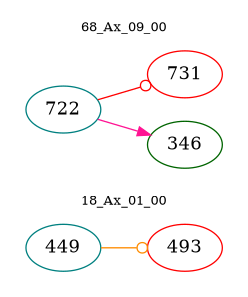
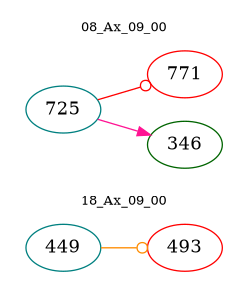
cluster "68_Ax_09_00": label "68_Ax_09_00" -> "08_Ax_09_00"
node "731": label "731" -> "771"
node "722": label "722" -> "725"
cluster "18_Ax_01_00": label "18_Ax_01_00" -> "18_Ax_09_00"
